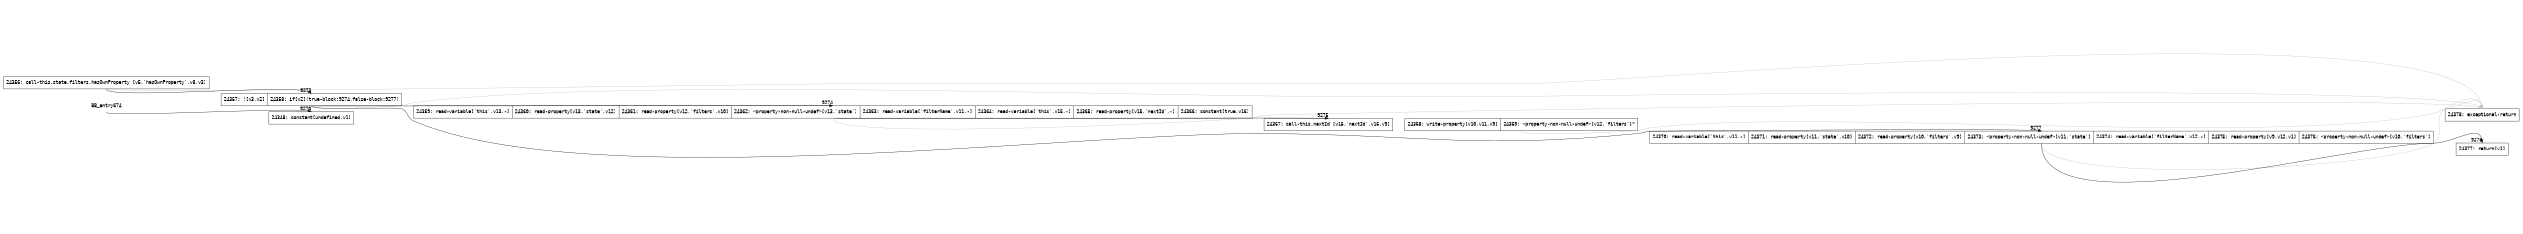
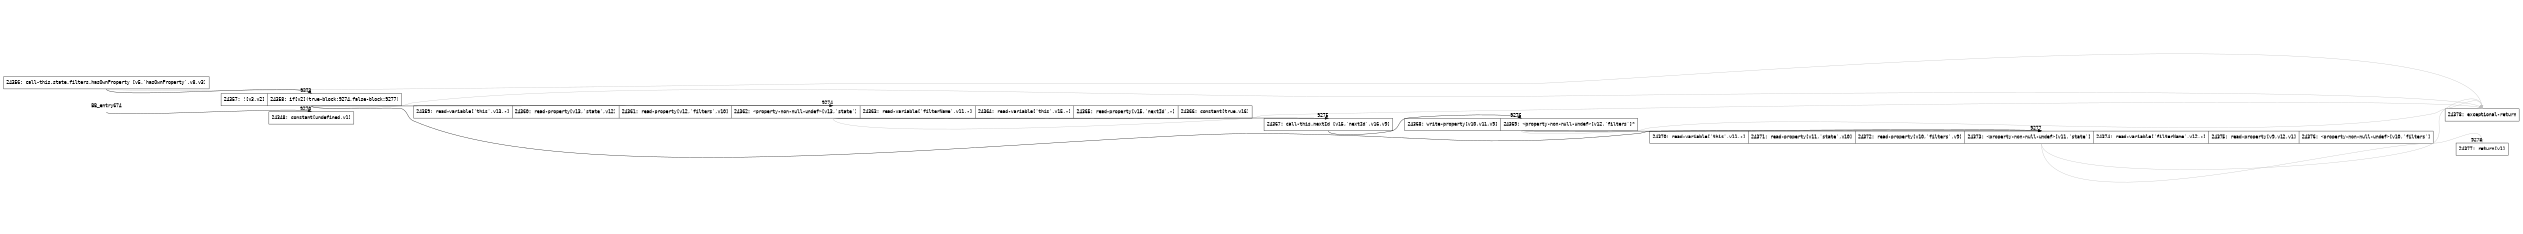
edge "24367: call-this.nextId [v15,'nextId',v16,v9]" -> "24368: write-property[v10,v11,v9]": added
edge "24368: write-property[v10,v11,v9]" -> "24370: read-variable['this',v11,-]": added
edge "24370: read-variable['this',v11,-]" -> "24377: return[v1]": color black -> gray
